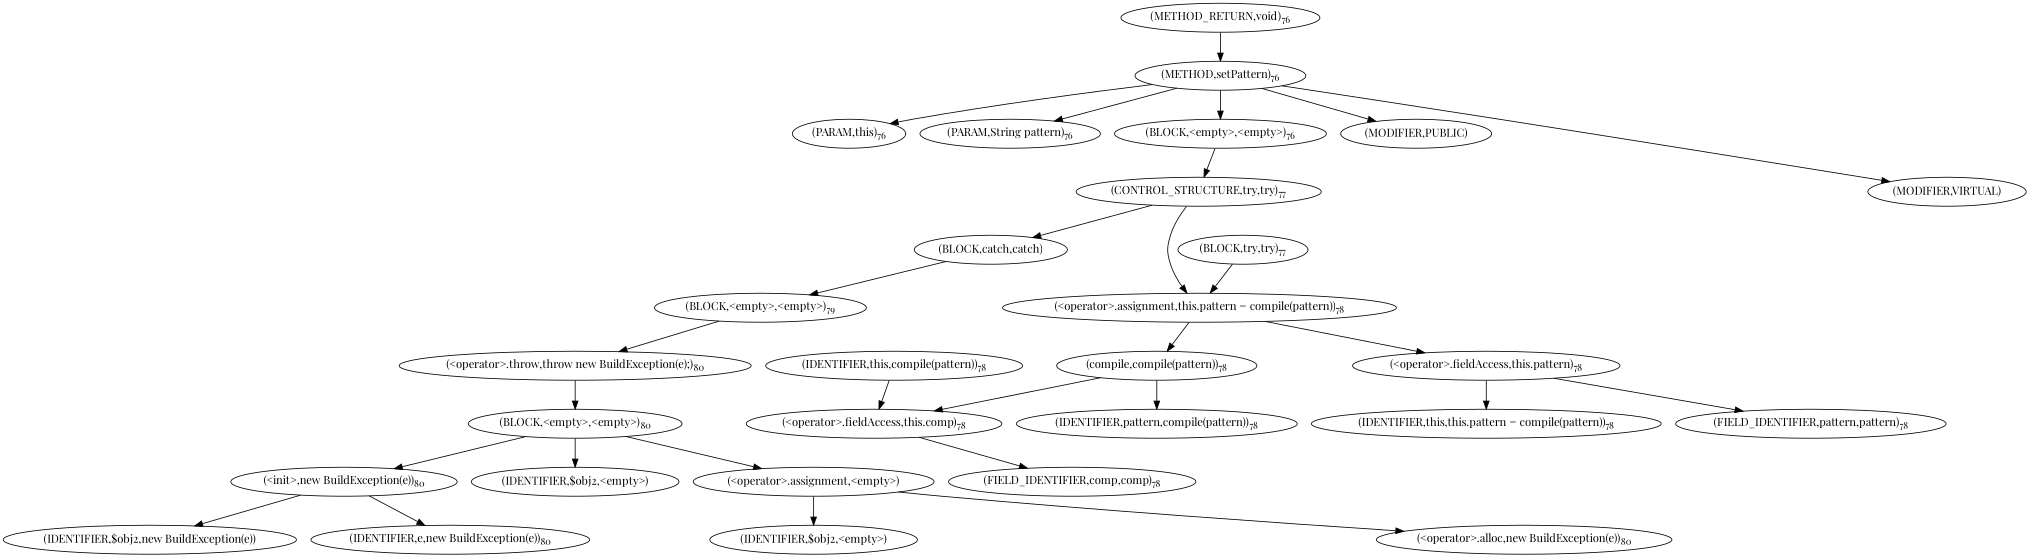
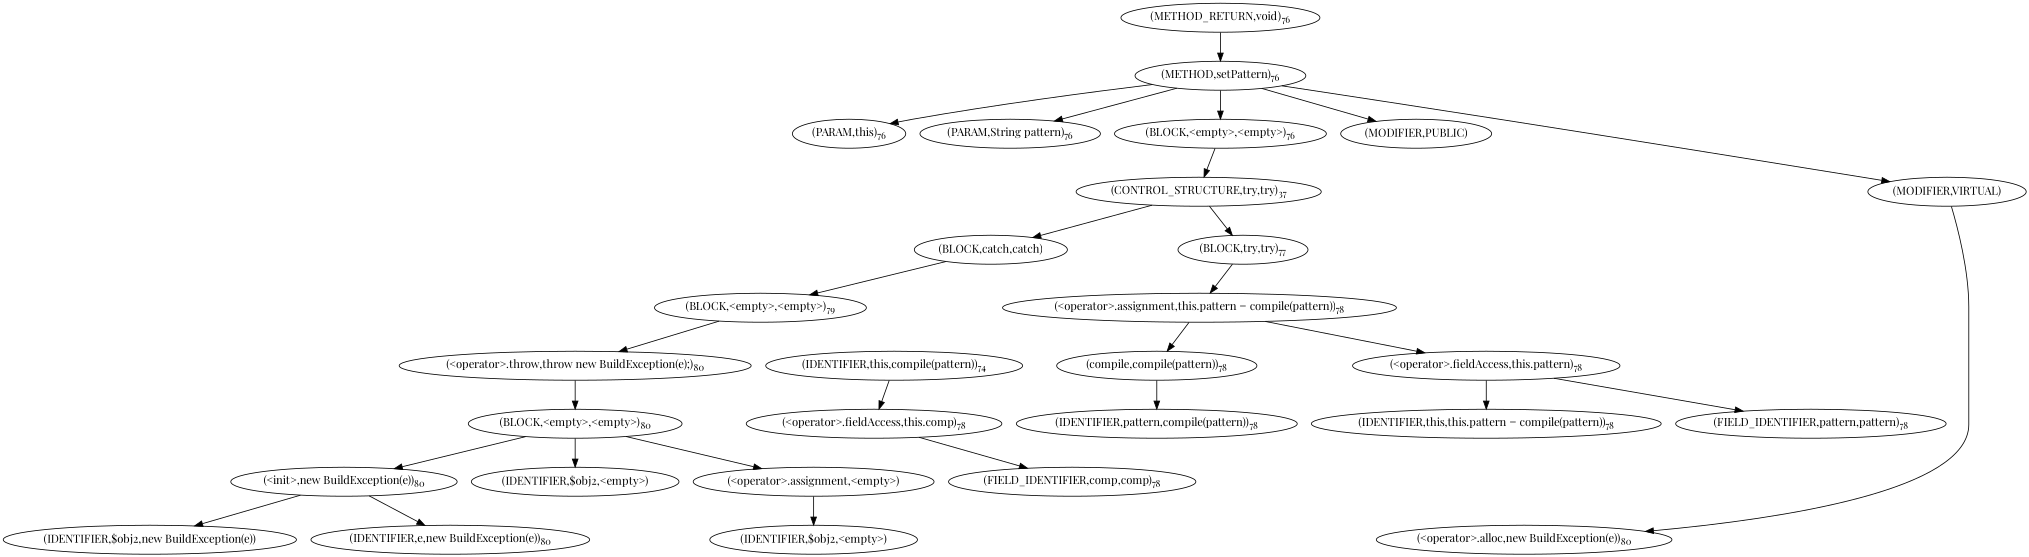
node "(CONTROL_STRUCTURE,try,try)": text "77" -> "37"
edge "(CONTROL_STRUCTURE,try,try)" -> "(<operator>.assignment,this.pattern = compile(pattern))": now "(CONTROL_STRUCTURE,try,try)" -> "(BLOCK,try,try)"
node "(IDENTIFIER,this,compile(pattern))": text "78" -> "74"
edge "(compile,compile(pattern))" -> "(<operator>.fieldAccess,this.comp)": removed
edge "(<operator>.assignment,<empty>)" -> "(<operator>.alloc,new BuildException(e))": now "(MODIFIER,VIRTUAL)" -> "(<operator>.alloc,new BuildException(e))"
